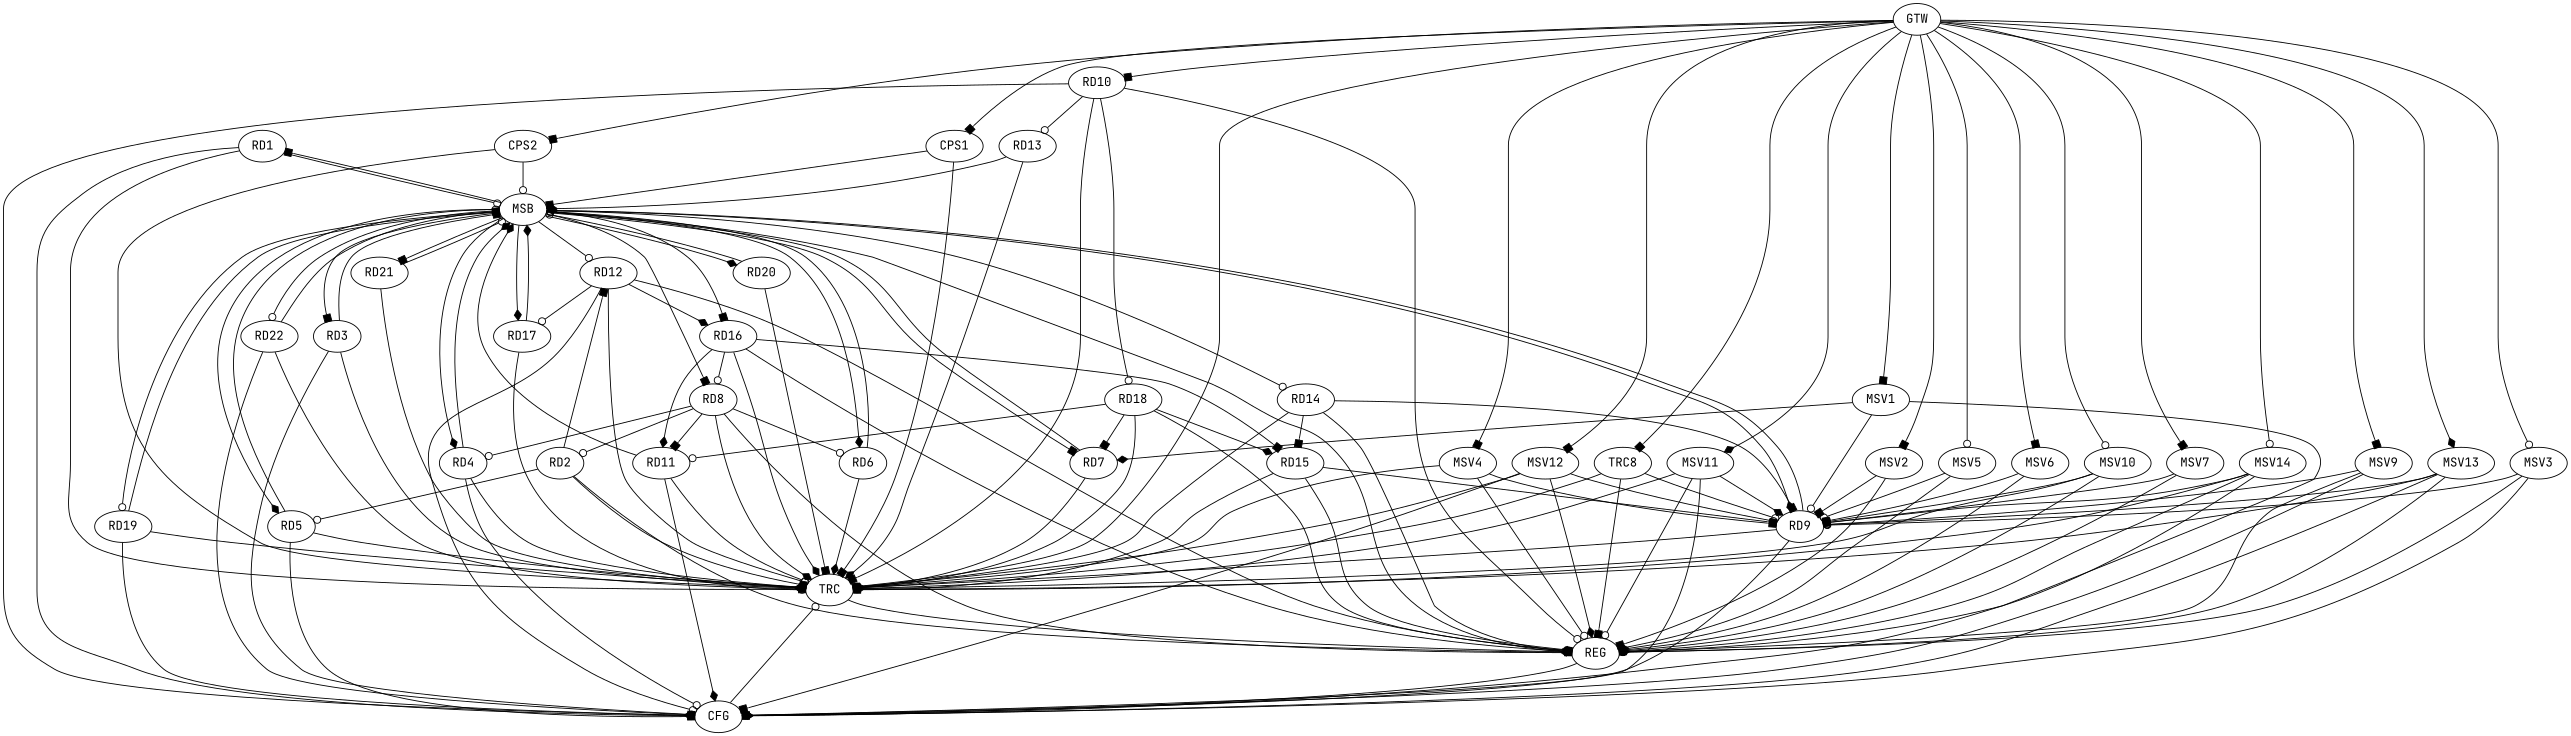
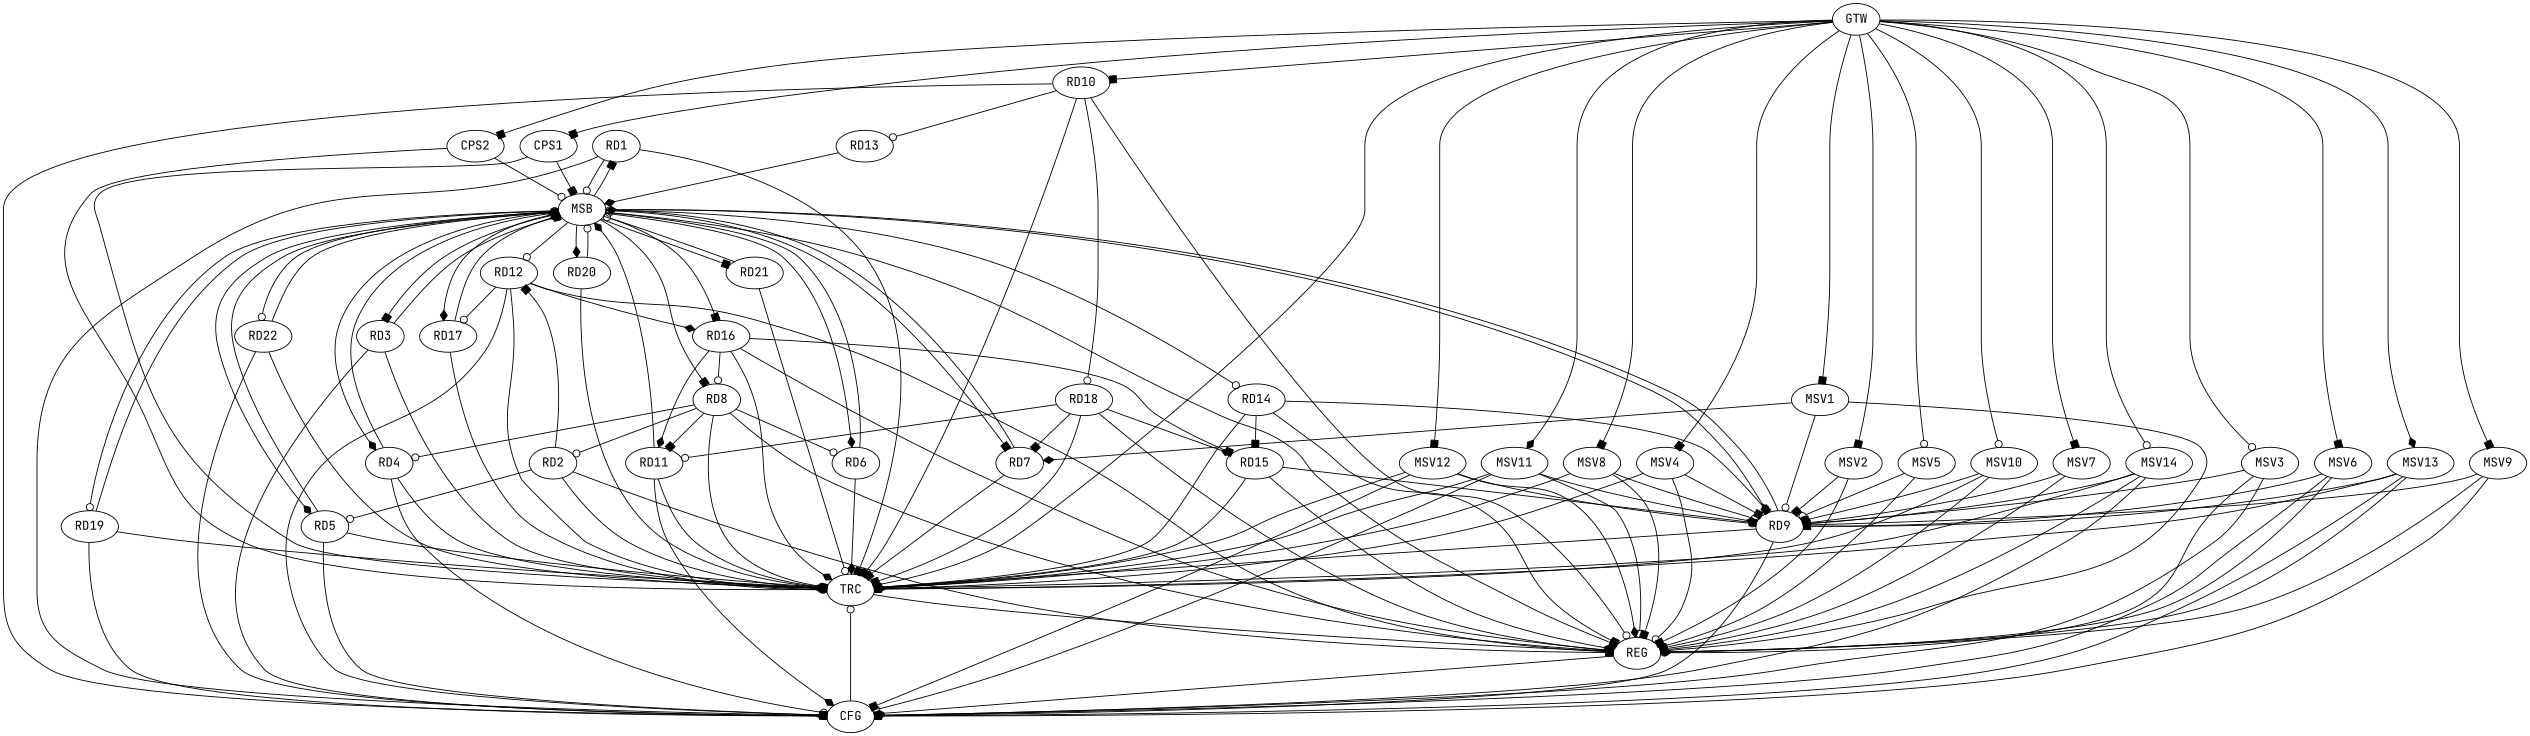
edge "RD13" -> "TRC": removed
node "TRC8": label "TRC8" -> "MSV8"
edge "MSV6" -> "CFG": added
